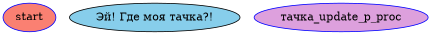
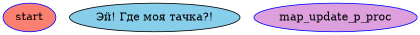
node "тачка_update_p_proc": label "тачка_update_p_proc" -> "map_update_p_proc"
